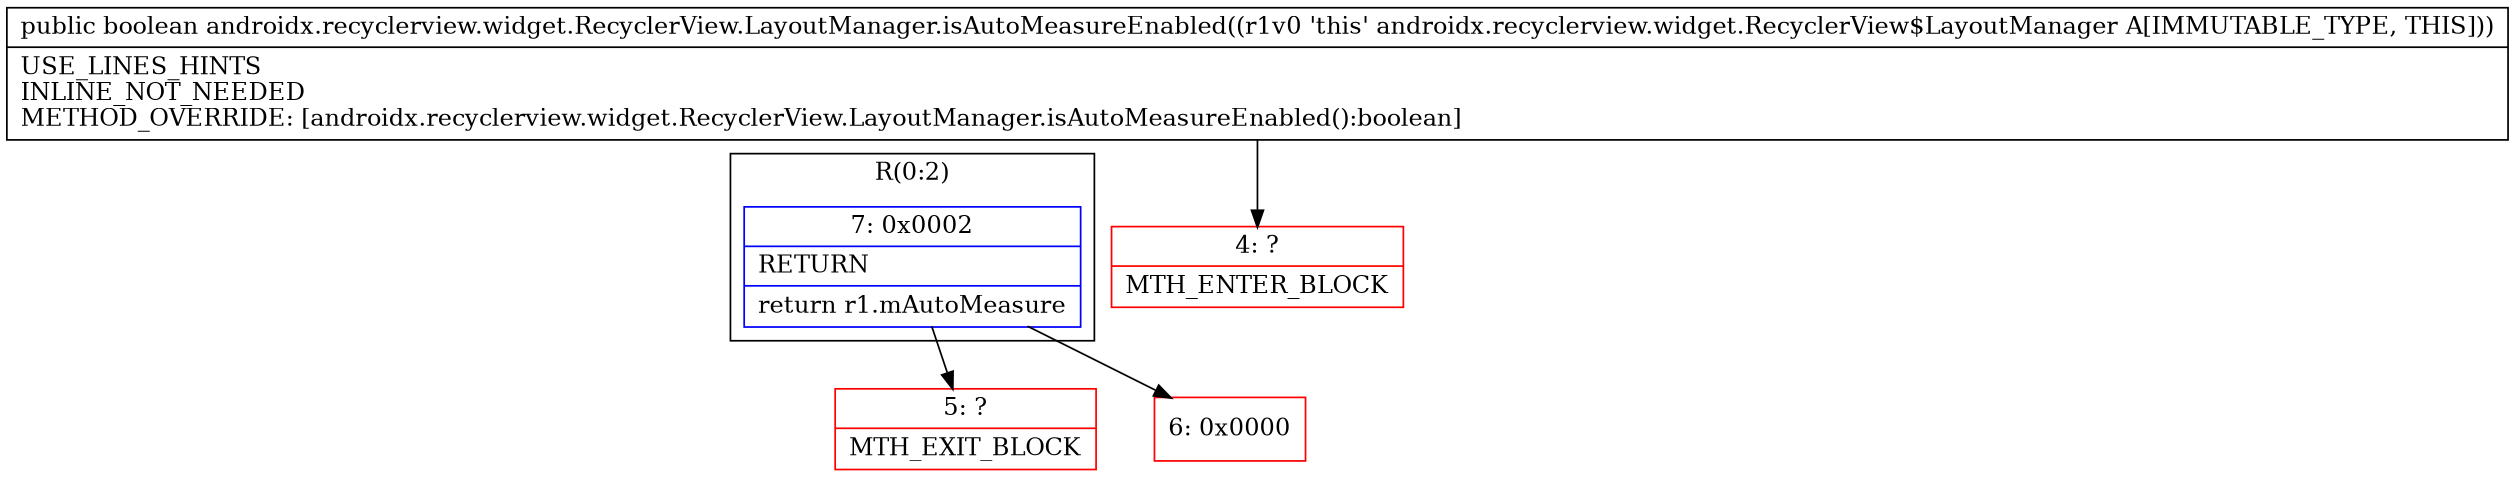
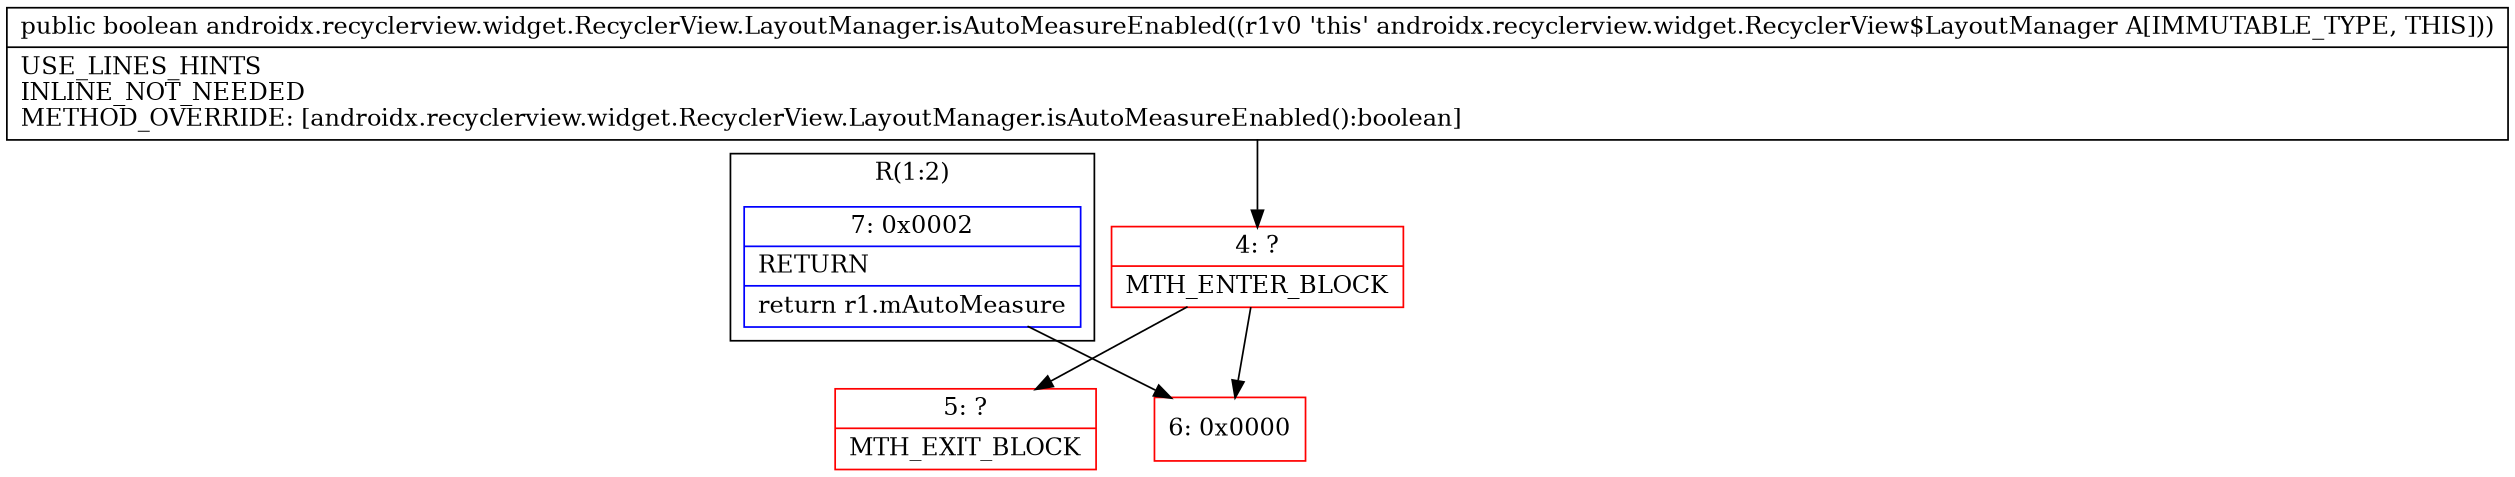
cluster "R(0:2)": label "R(0:2)" -> "R(1:2)"
edge "4: ?" -> "6: 0x0000": added
edge "7: 0x0002" -> "5: ?": now "4: ?" -> "5: ?"
